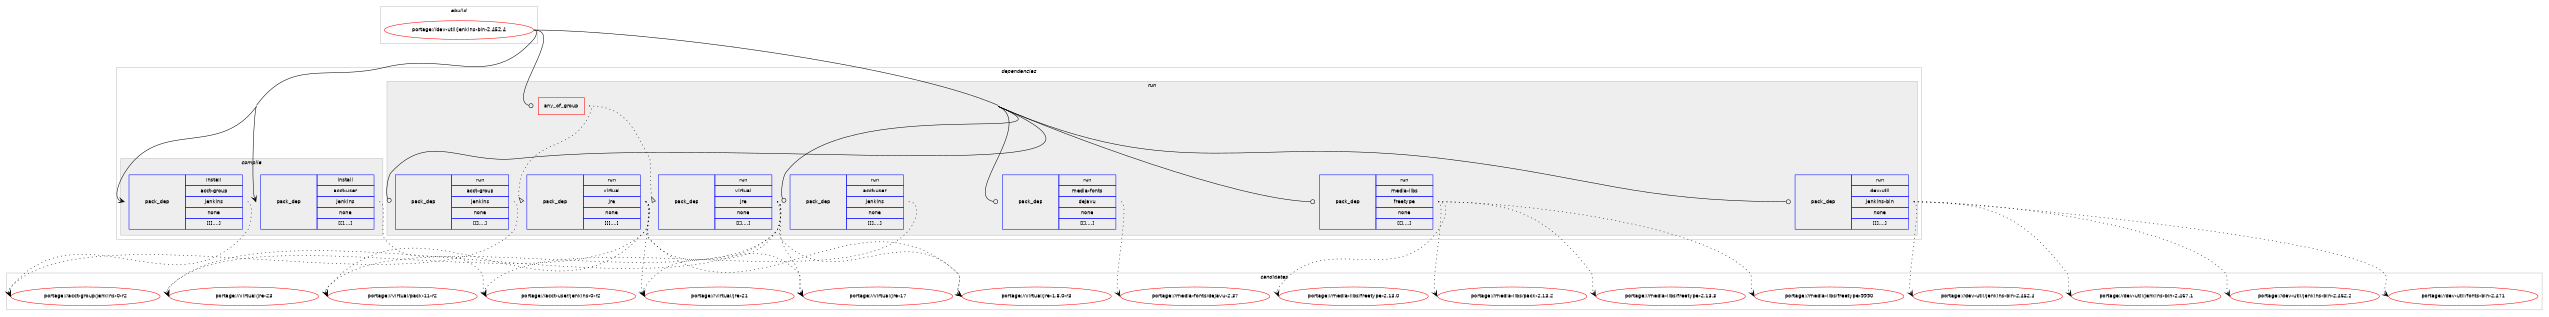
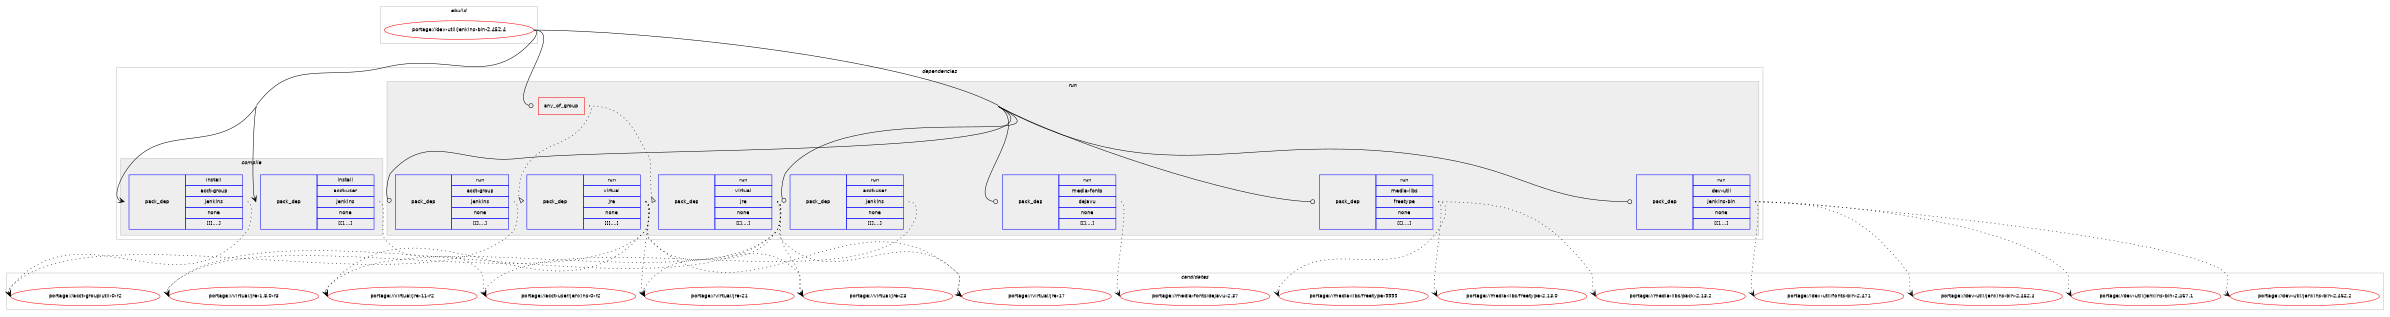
node "portage://acct-group/jenkins-0-r2": label "portage://acct-group/jenkins-0-r2" -> "portage://acct-group/util-0-r2"
node "portage://virtual/pack-11-r2": label "portage://virtual/pack-11-r2" -> "portage://virtual/jre-11-r2"
node "portage://media-libs/freetype-2.13.3": removed
node "portage://media-libs/freetype-9990": label "portage://media-libs/freetype-9990" -> "portage://media-libs/freetype-9999"
